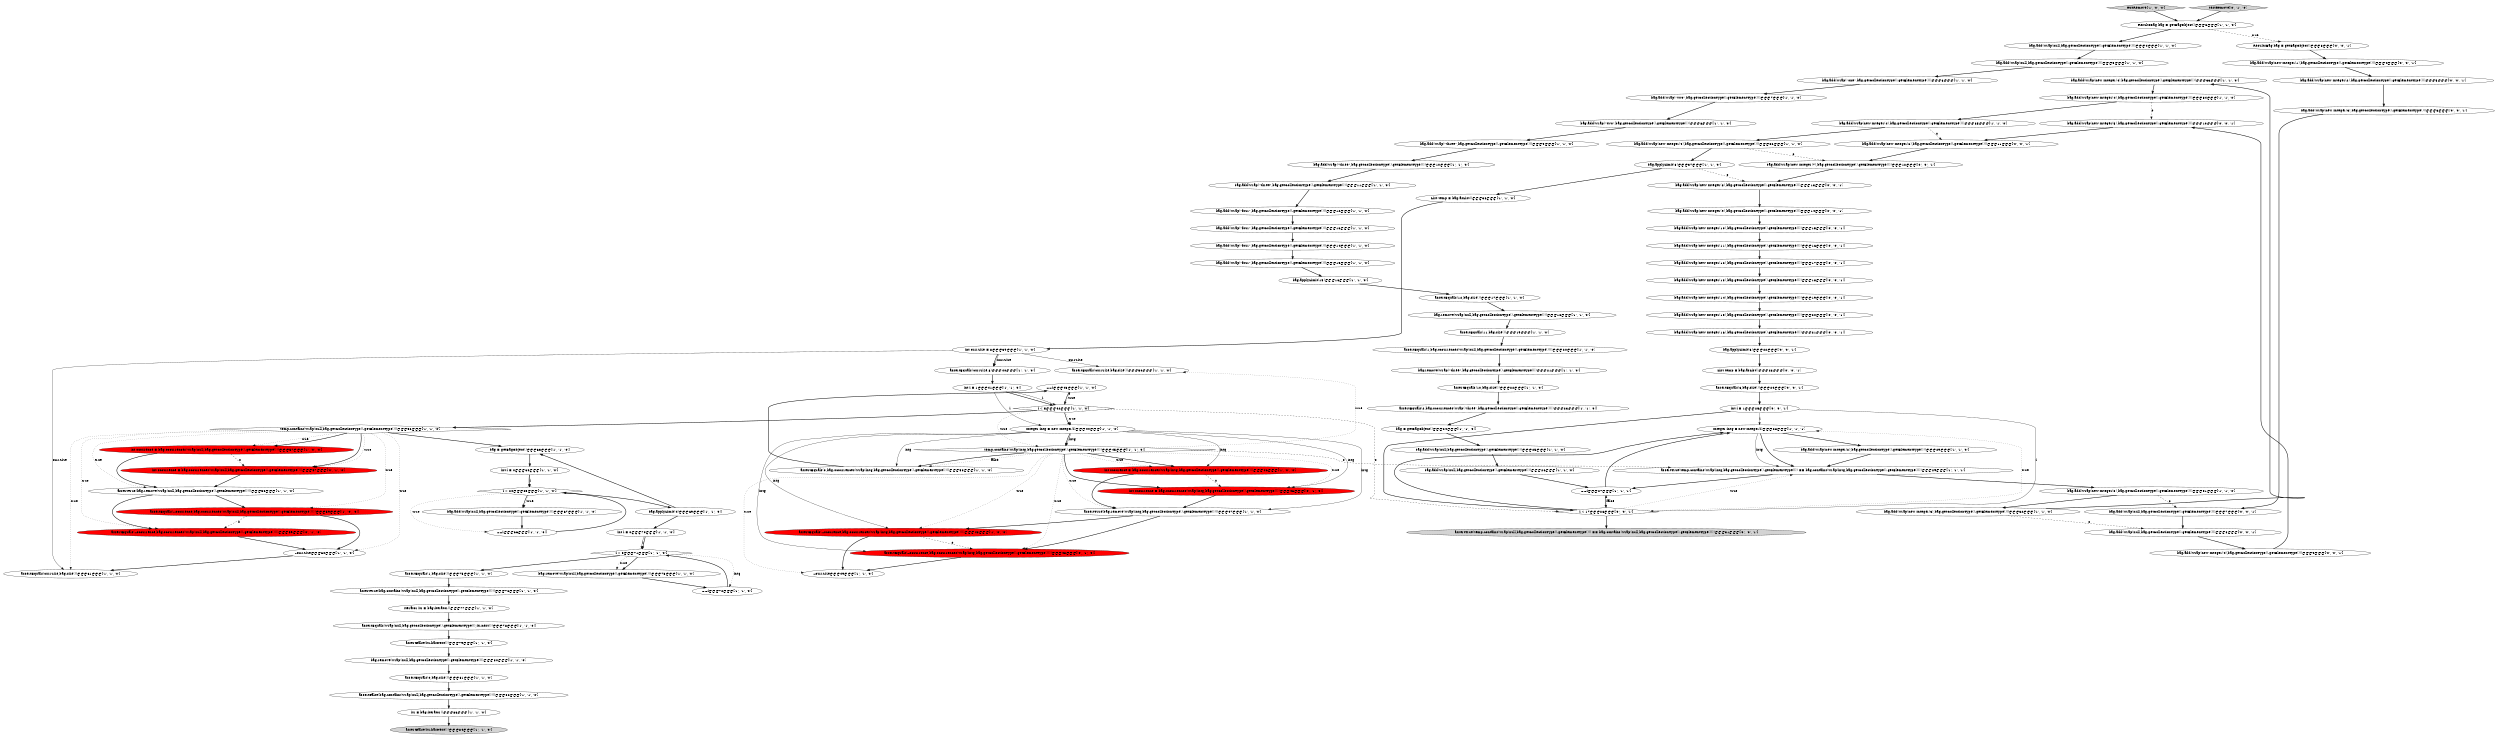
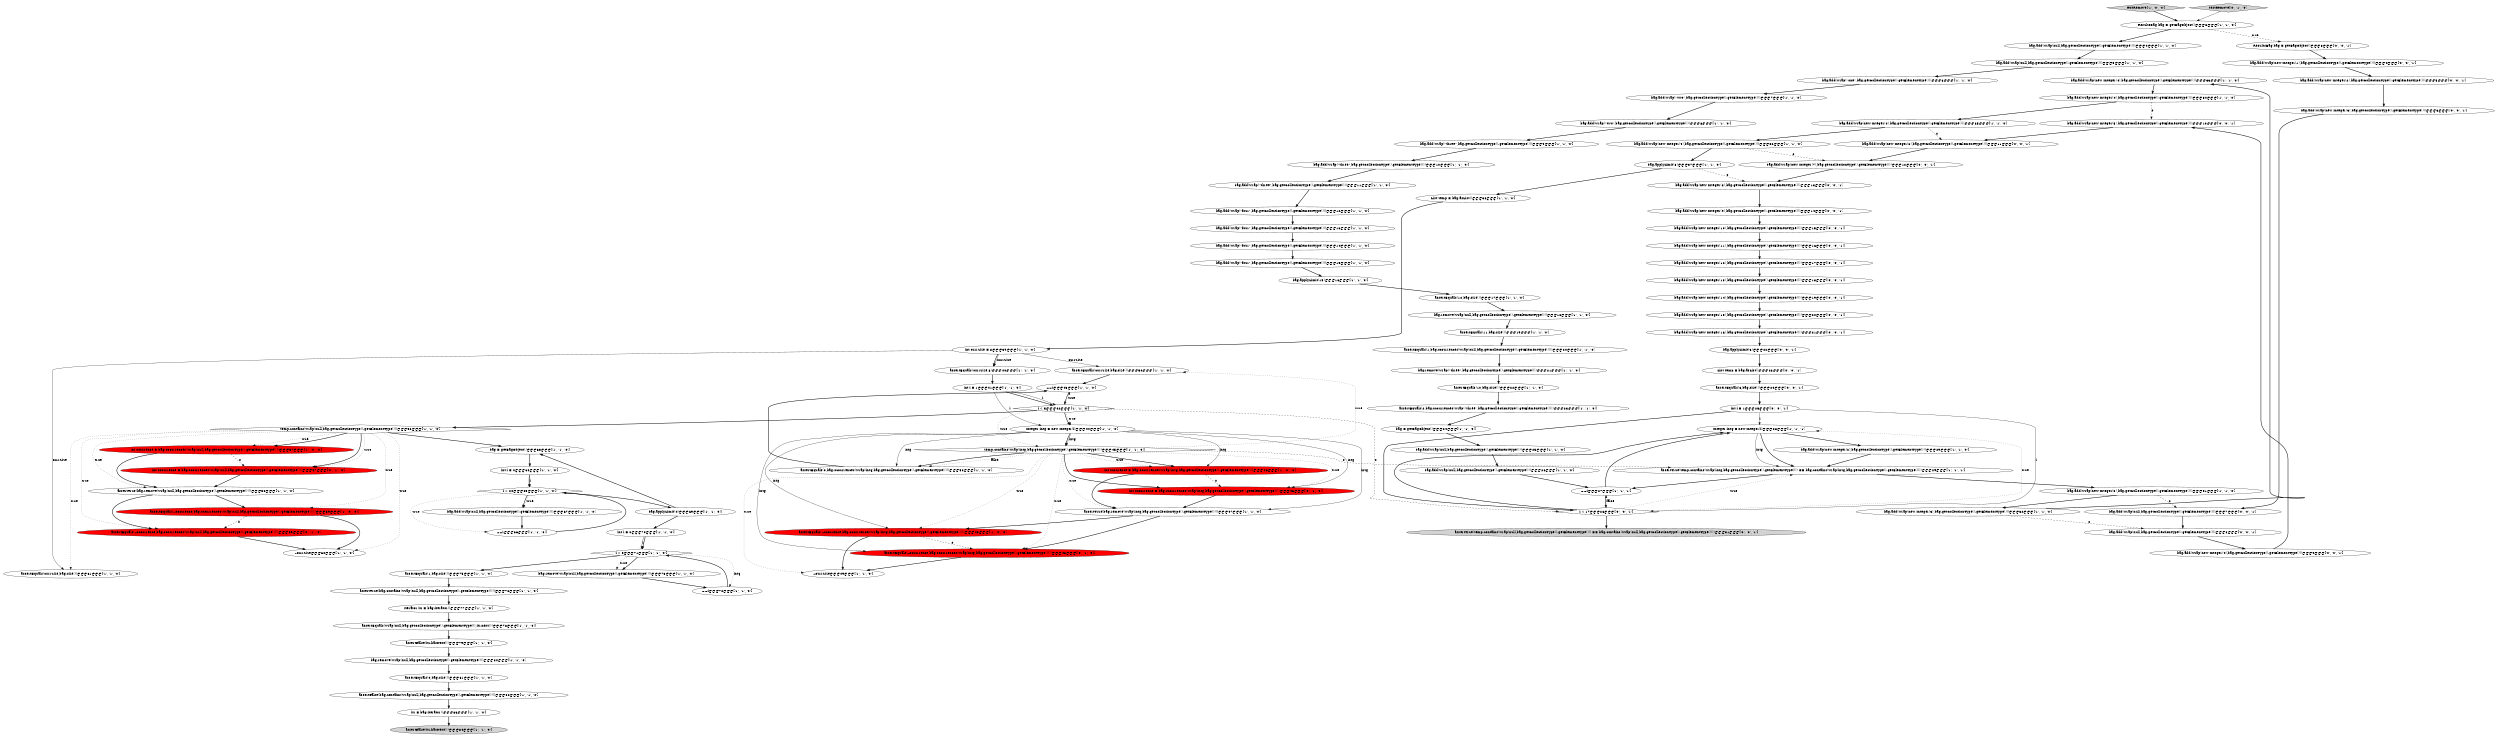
edge "testRemove['0', '1', '0']" -> "ResultsBag bag = getBagObject()@@@3@@@['1', '1', '0']": style bold -> solid
edge "assertEquals(currSize,bag.size())@@@50@@@['1', '1', '0']" -> "++i@@@43@@@['1', '1', '0']": added
edge "--currSize@@@60@@@['1', '1', '0']" -> "assertEquals(currSize,bag.size())@@@61@@@['1', '1', '0']": removed
